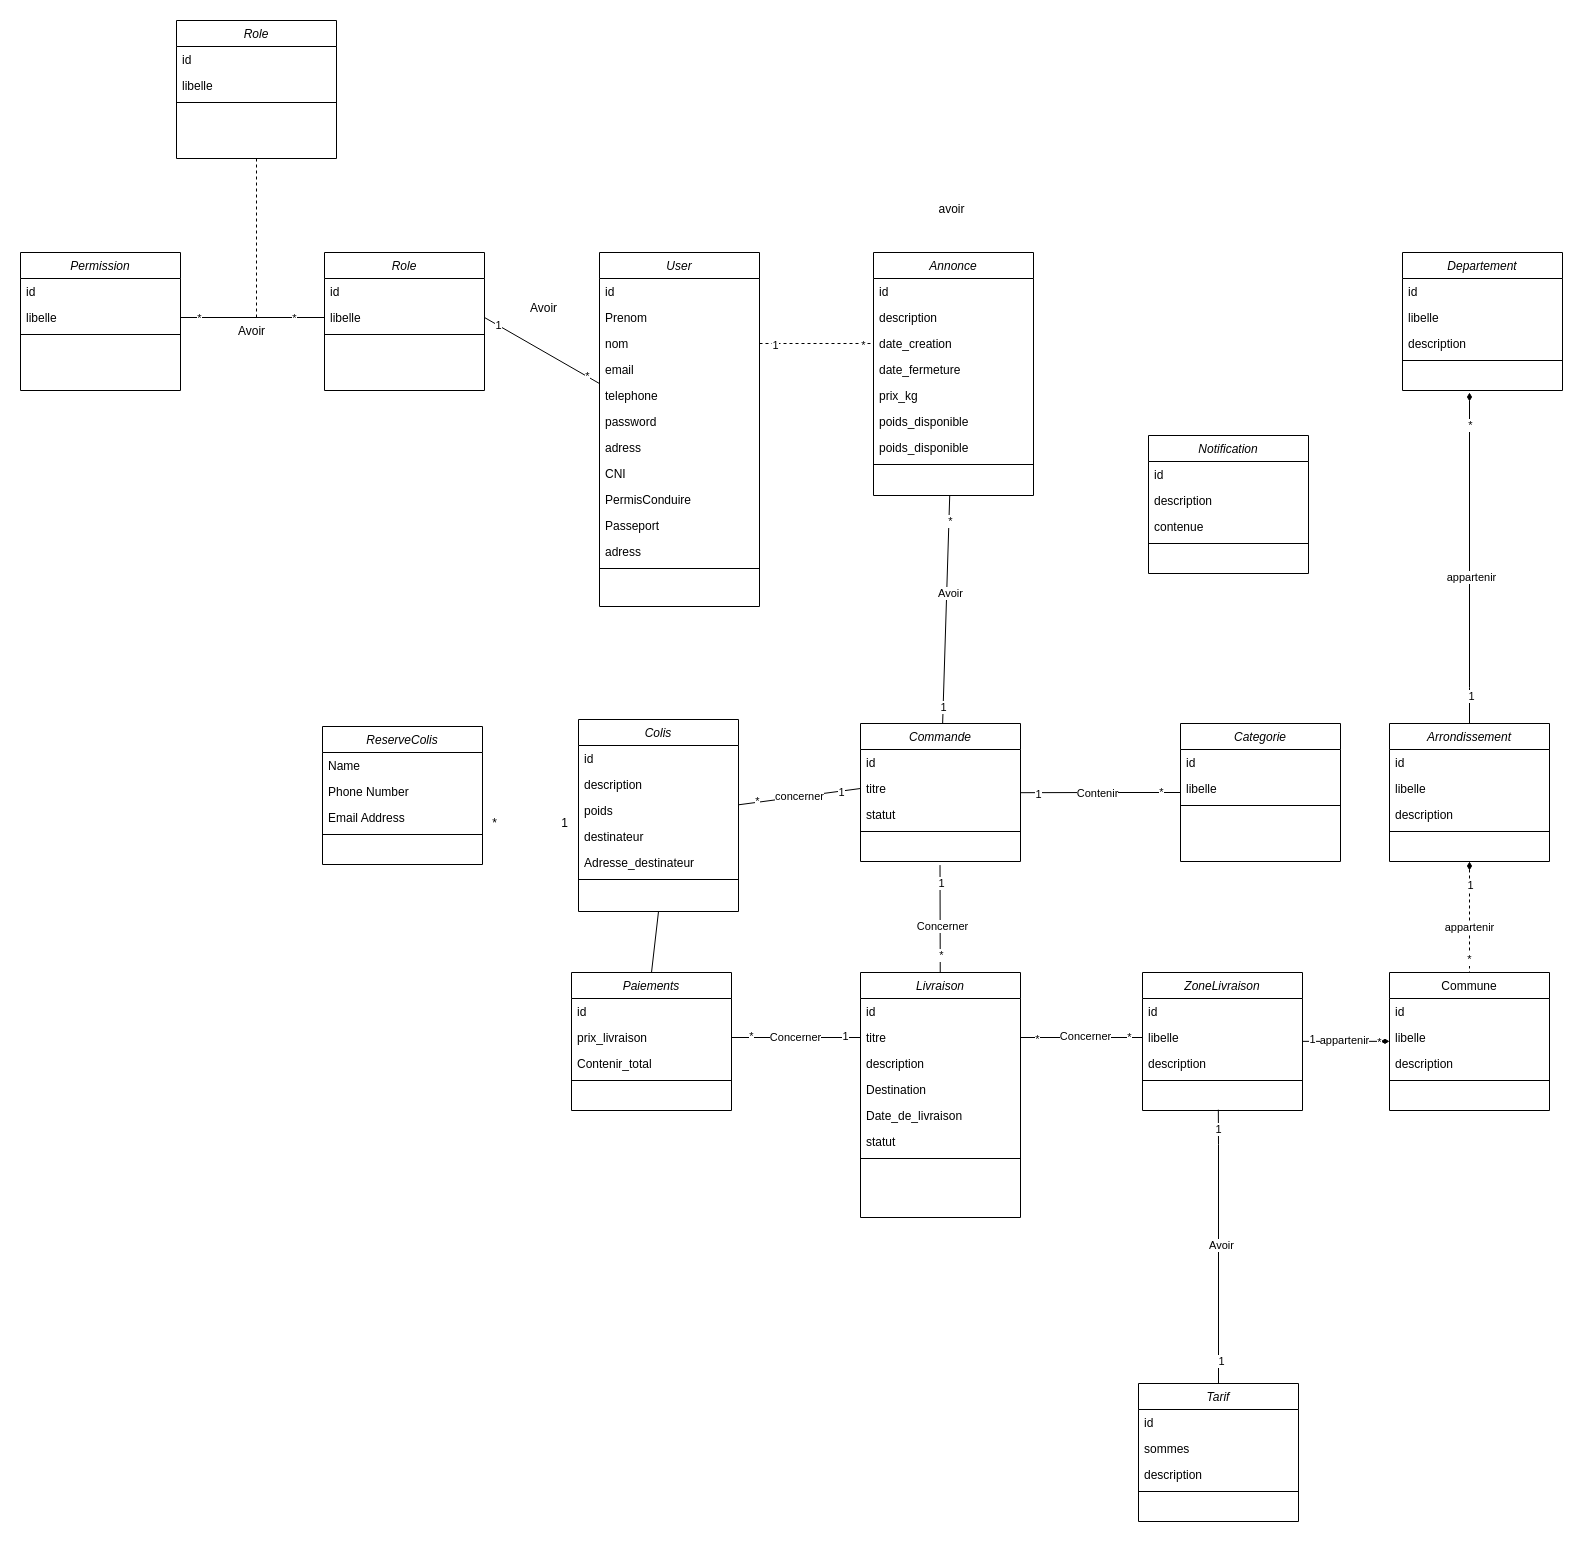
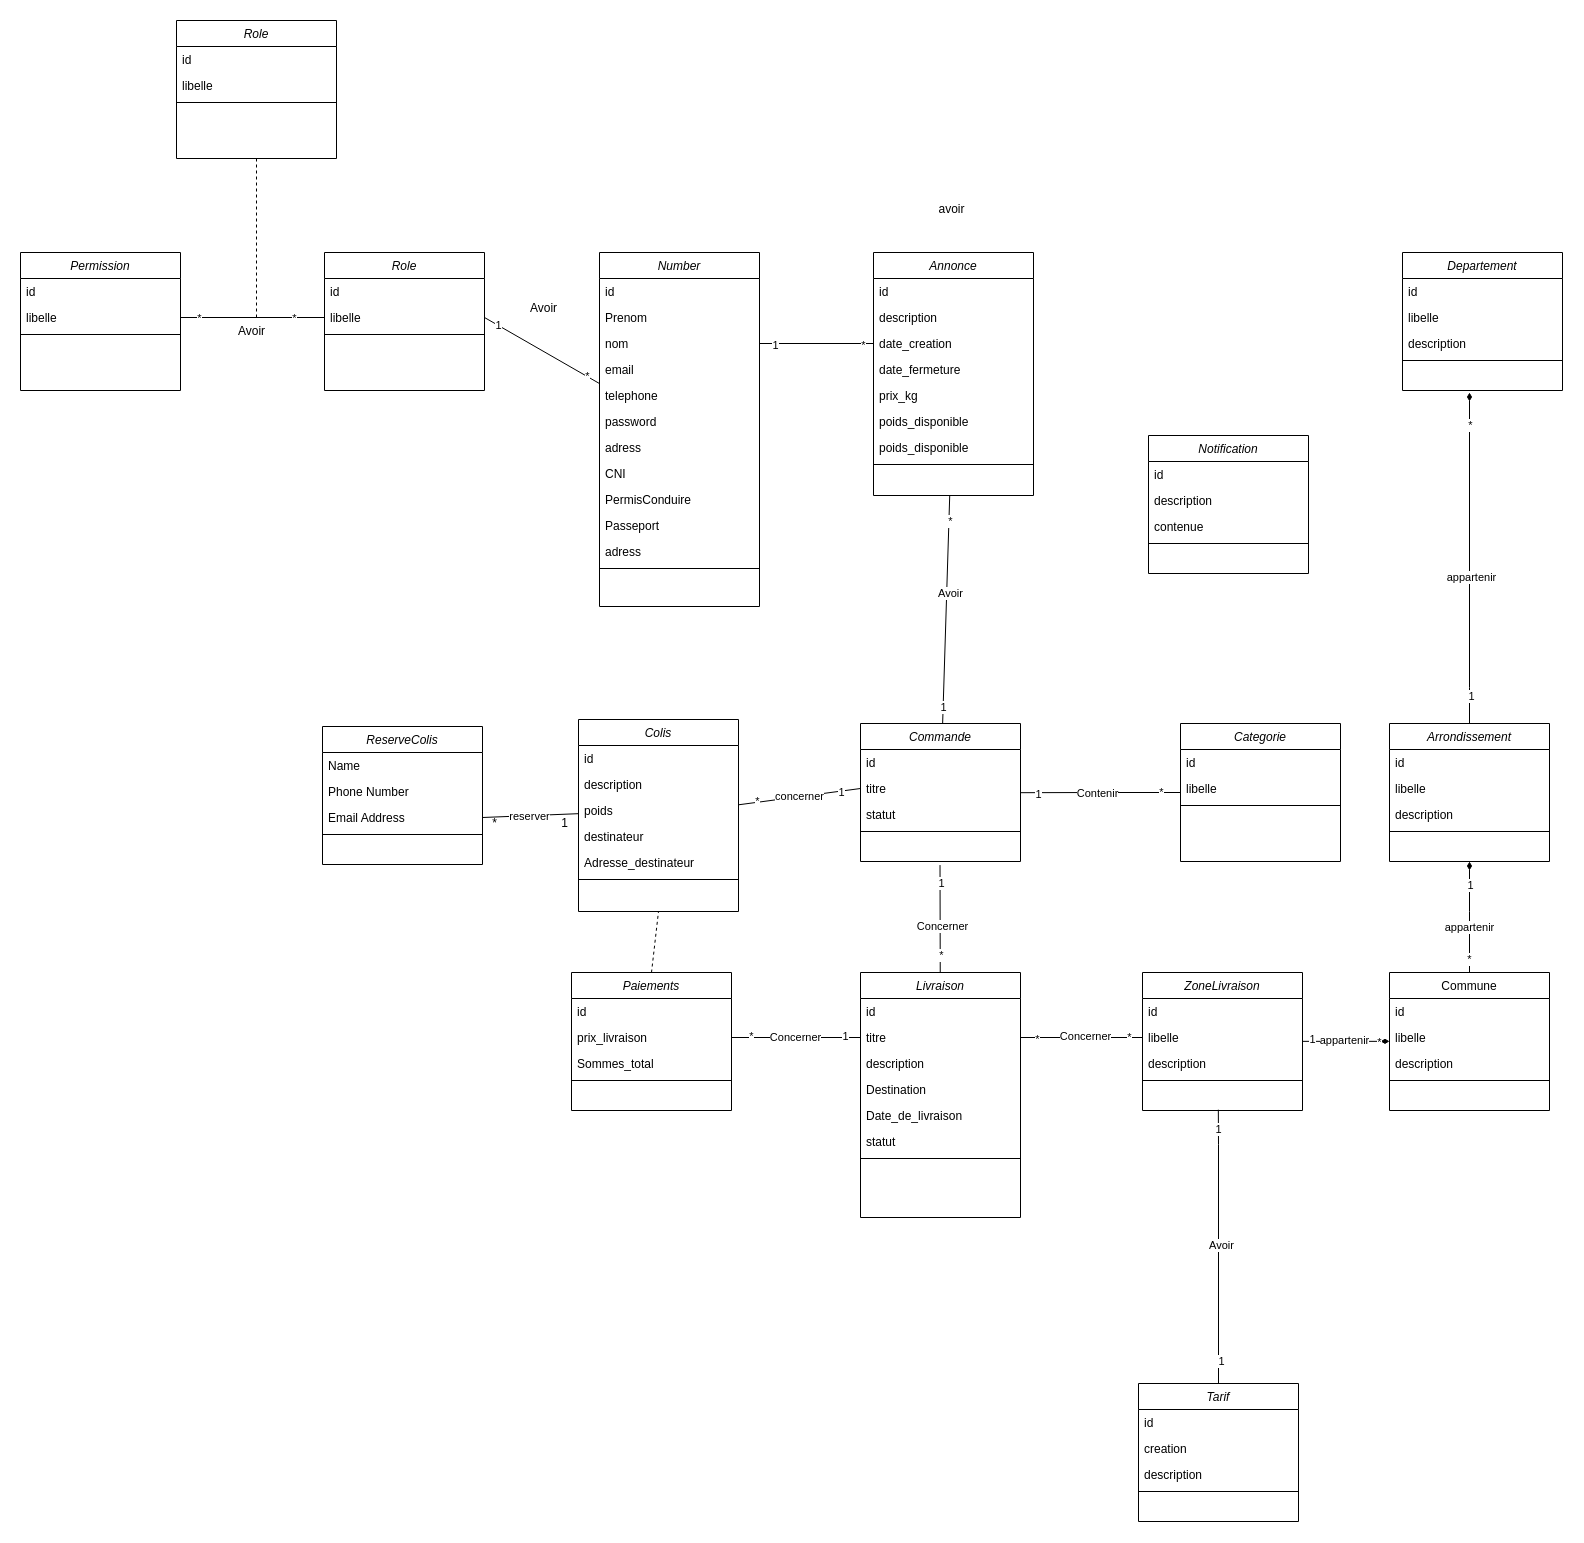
node "User": label "User" -> "Number"
edge "nom" -- "date_creation": style dashed -> solid
edge "poids" -- "Email Address": added, label "reserver"
edge "Commune" -> "Arrondissement": style dashed -> solid
edge "Colis" -- "Paiements": style solid -> dashed
node "Contenir_total": label "Contenir_total" -> "Sommes_total"
node "sommes": label "sommes" -> "creation"
